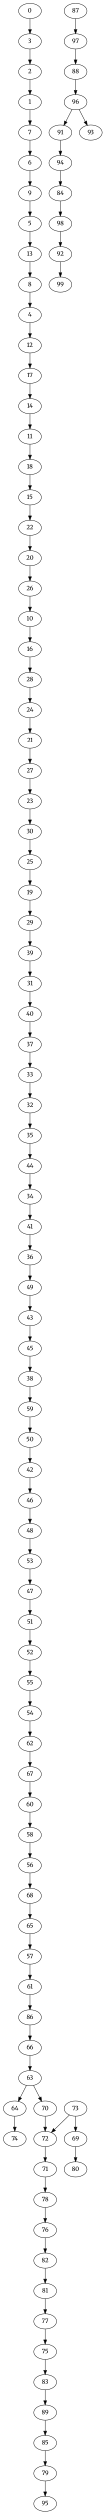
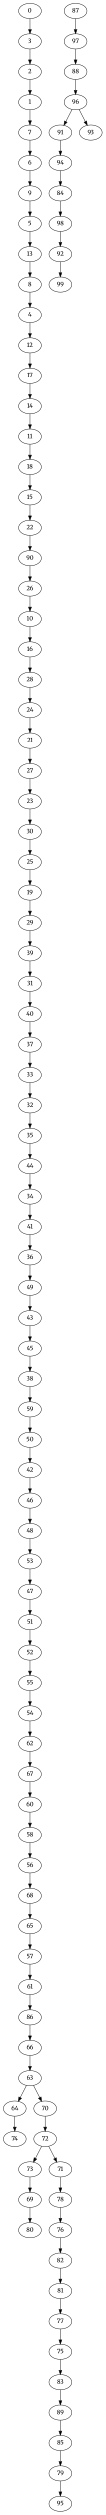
node "20": label "20" -> "90"
edge "73" -> "72": reversed
